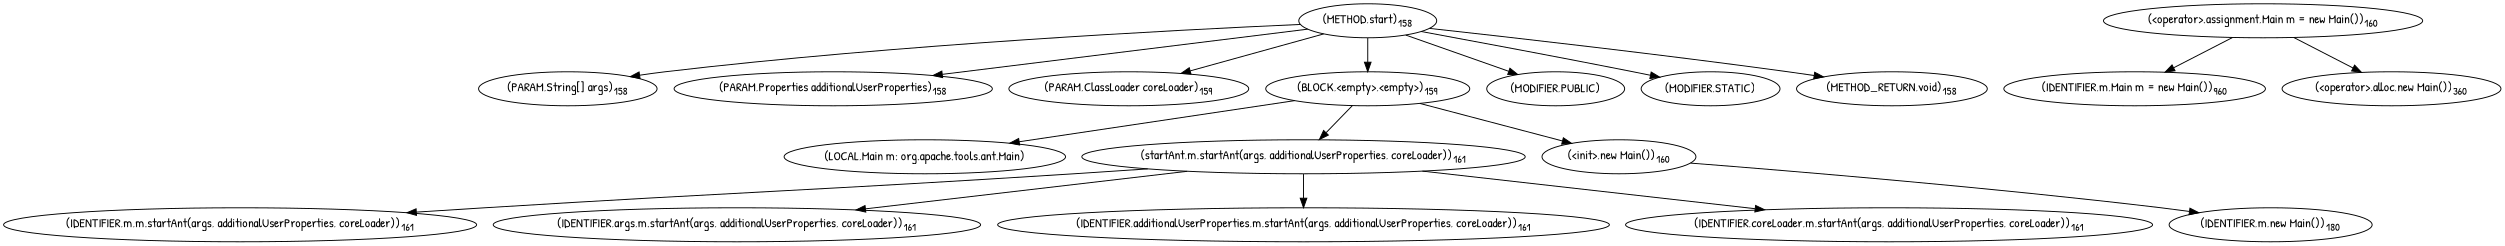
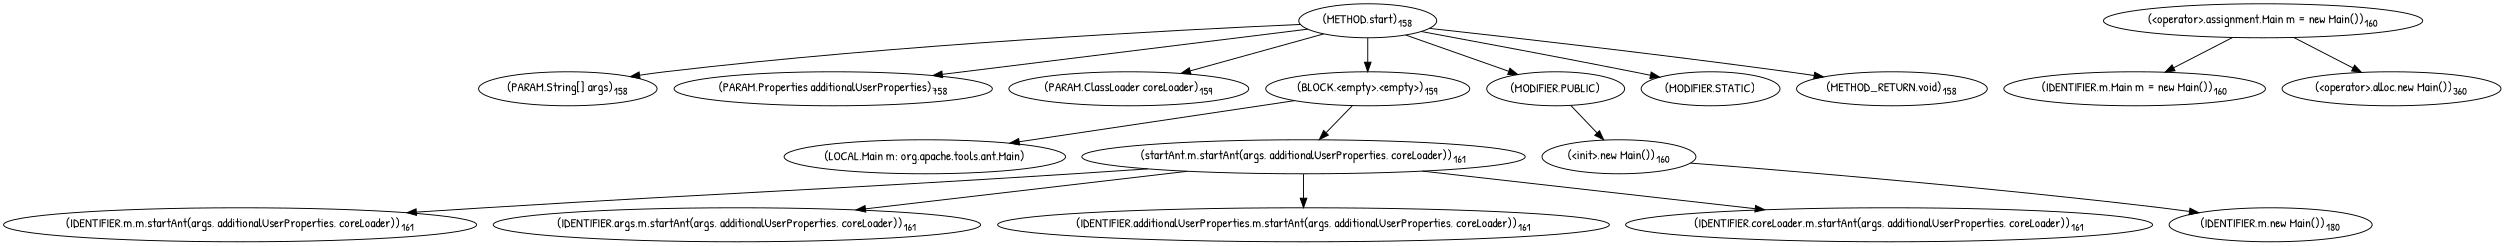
node "(PARAM,Properties additionalUserProperties)": text "158" -> "758"
node "(IDENTIFIER,m,Main m = new Main())": text "960" -> "160"
edge "(BLOCK,<empty>,<empty>)" -> "(<init>,new Main())": now "(MODIFIER,PUBLIC)" -> "(<init>,new Main())"
